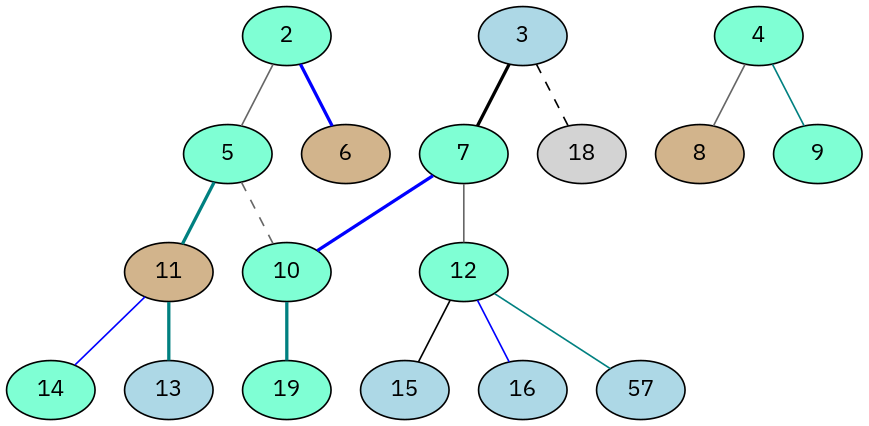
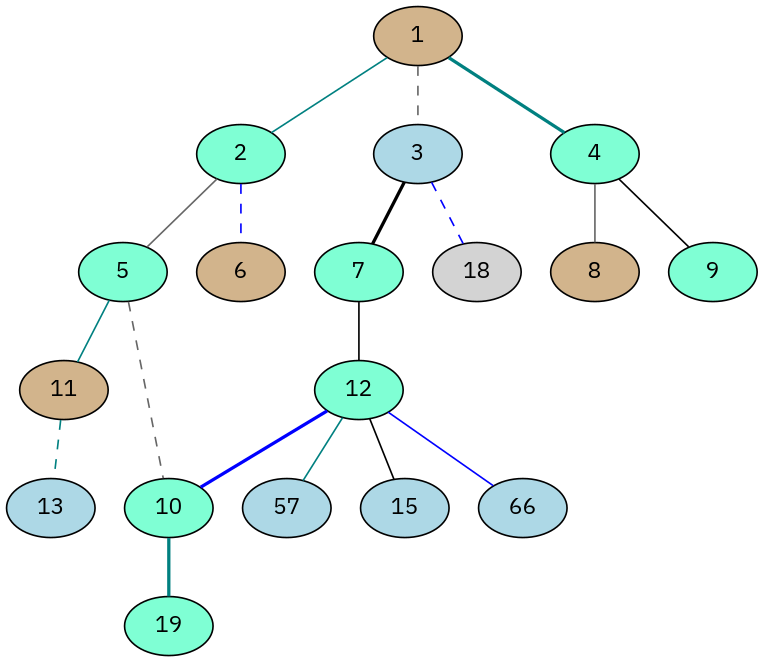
node "1": added
edge "2" -- "6": style bold -> dashed
edge "3" -- "18": color black -> blue
edge "4" -- "9": color teal -> black
edge "5" -- "11": style bold -> solid
edge "7" -- "10": now "12" -- "10"
edge "7" -- "12": color gray40 -> black
edge "11" -- "13": style bold -> dashed
node "14": removed
node "16": label "16" -> "66"
